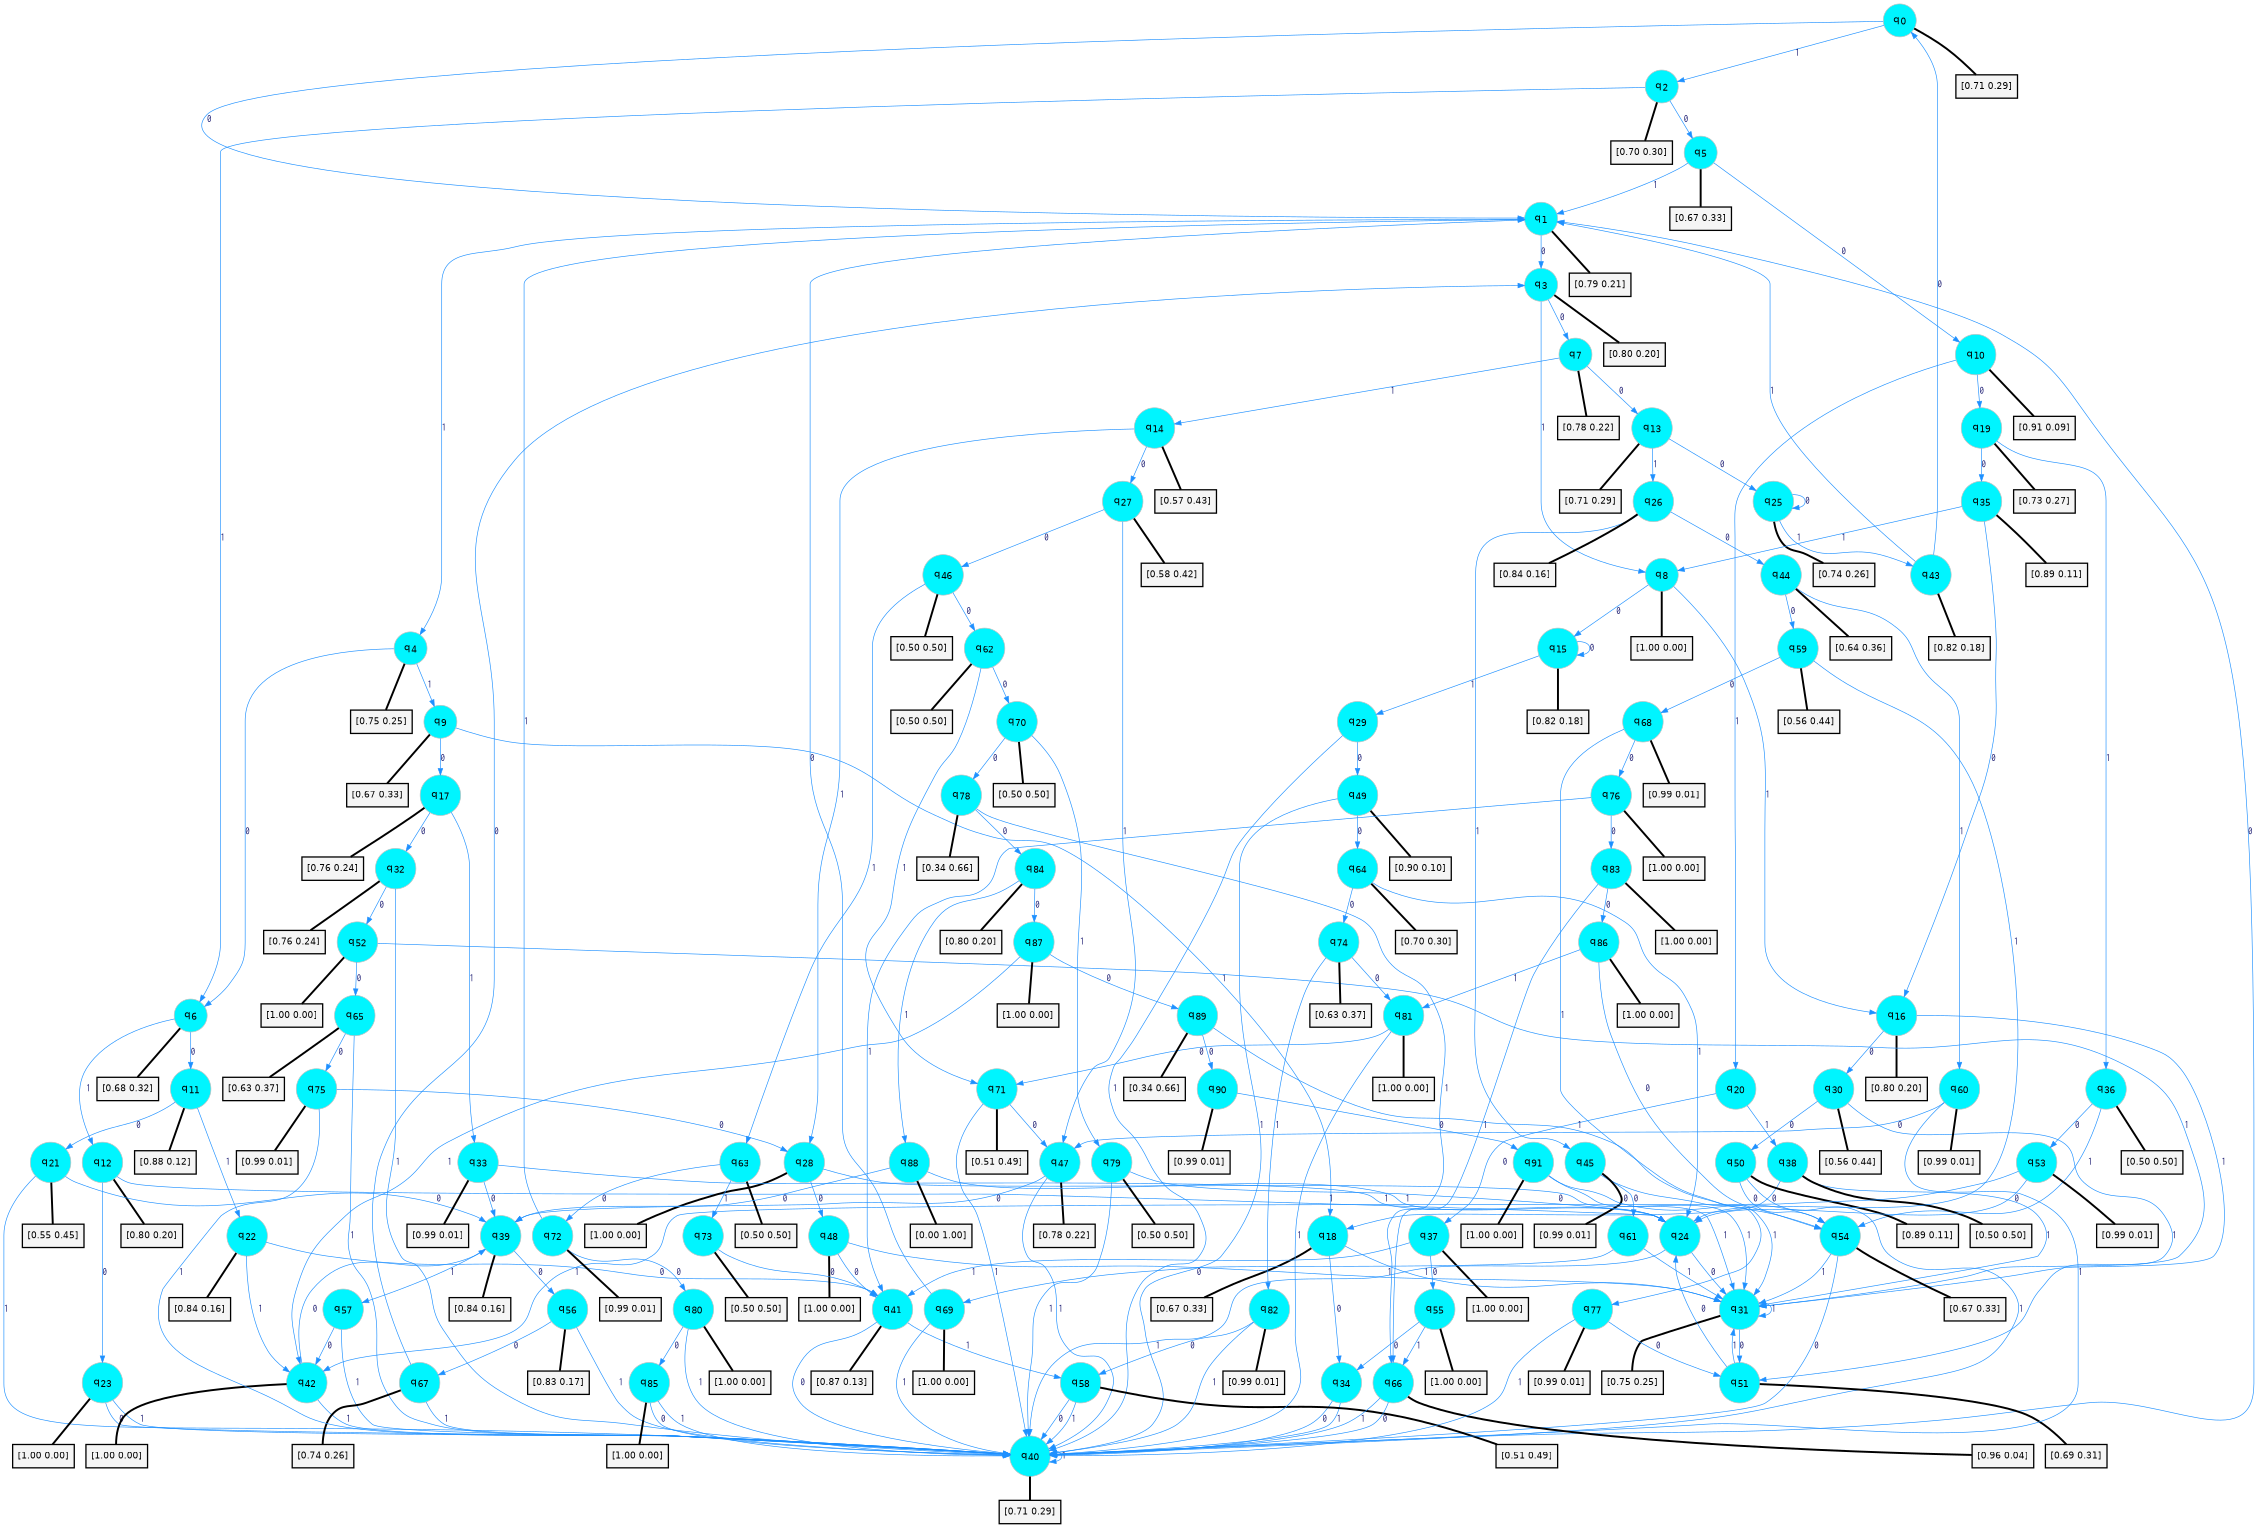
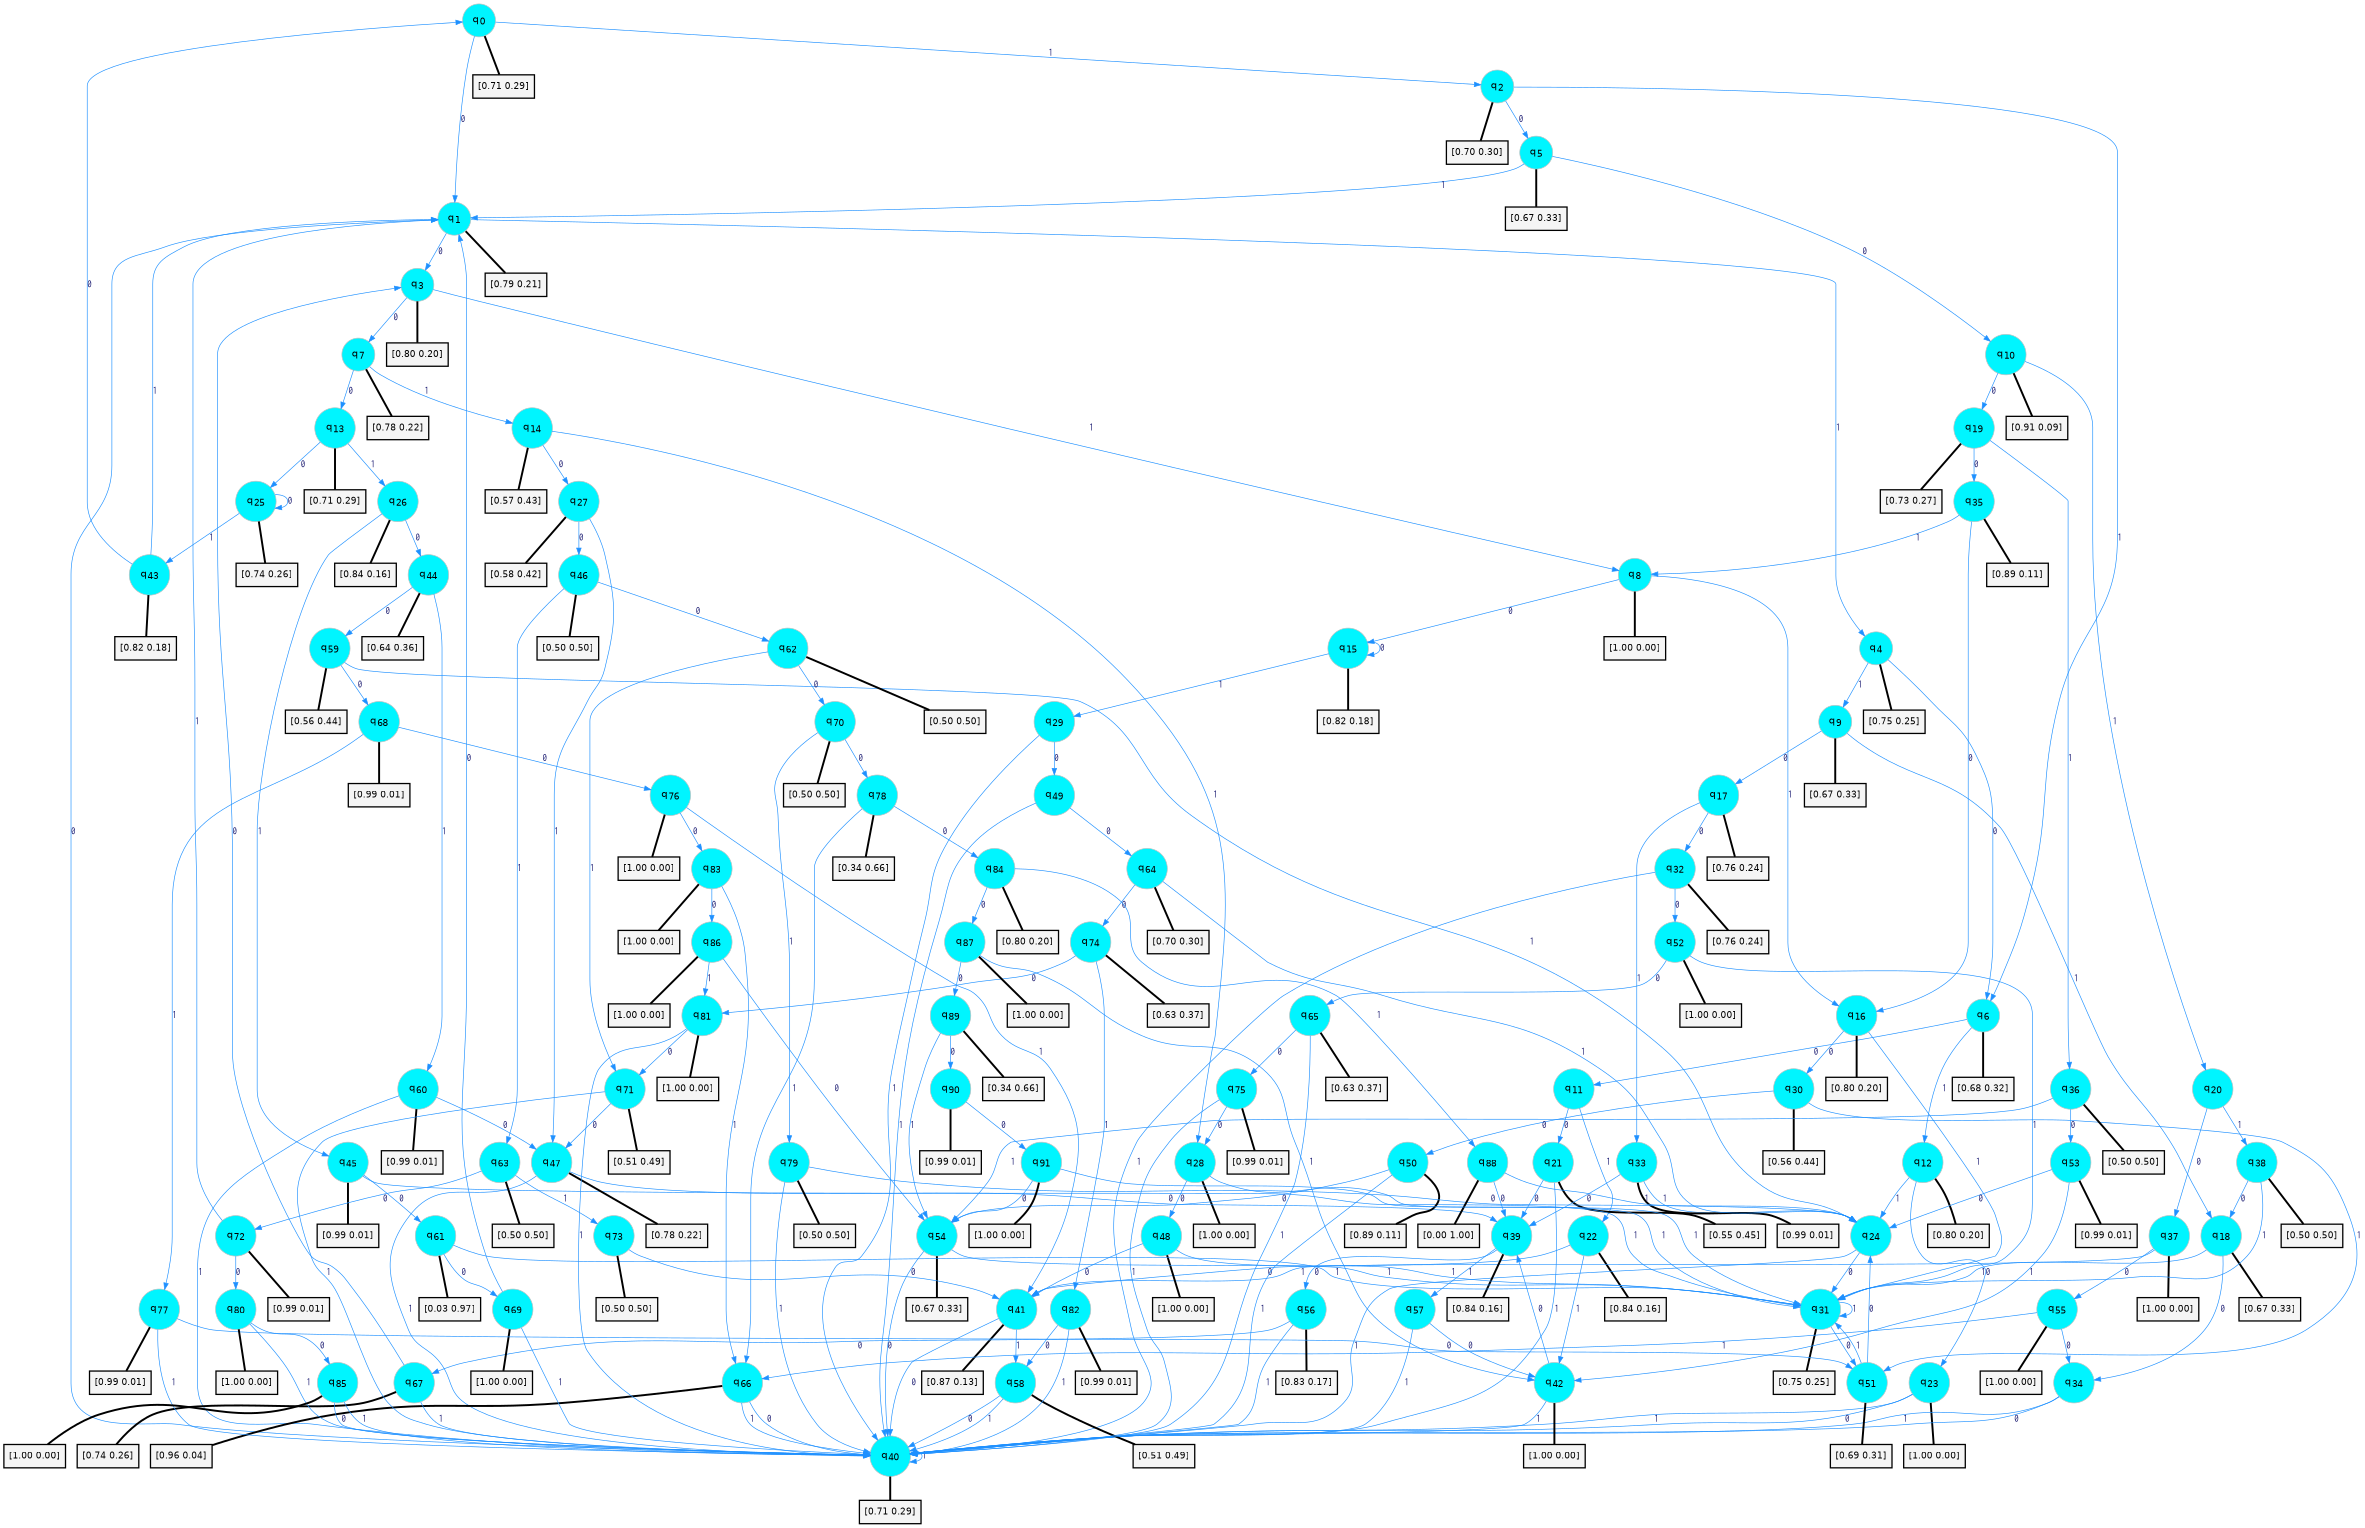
node "[0.90 0.10]": removed
node "[0.88 0.12]": removed
node "[0.03 0.97]": added
